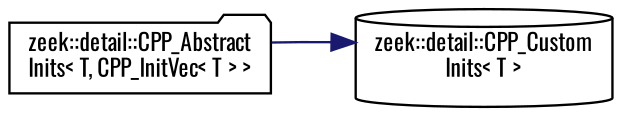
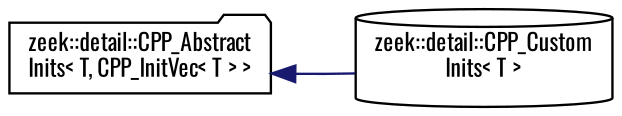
edge "zeek::detail::CPP_Abstract Inits< T, CPP_InitVec< T > >" -> "zeek::detail::CPP_Custom Inits< T >": reversed
